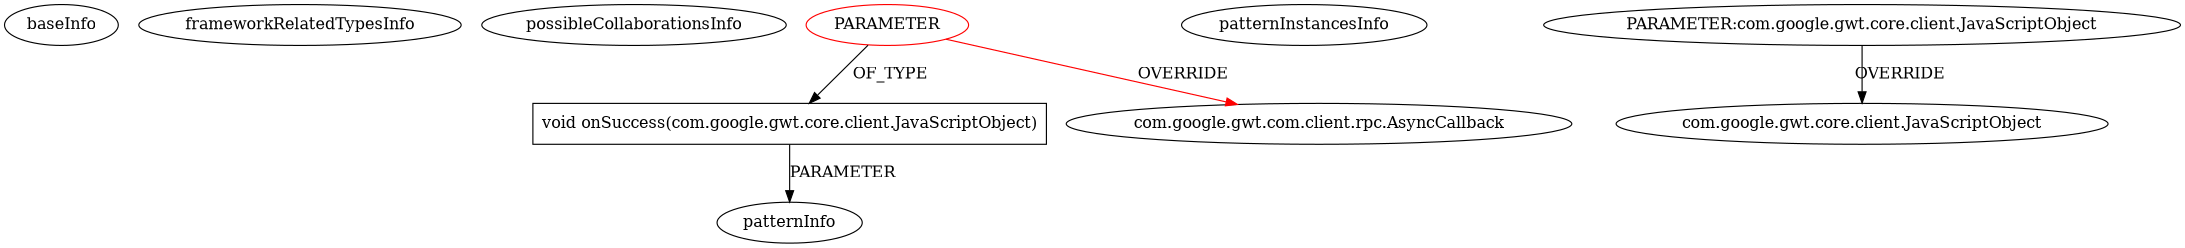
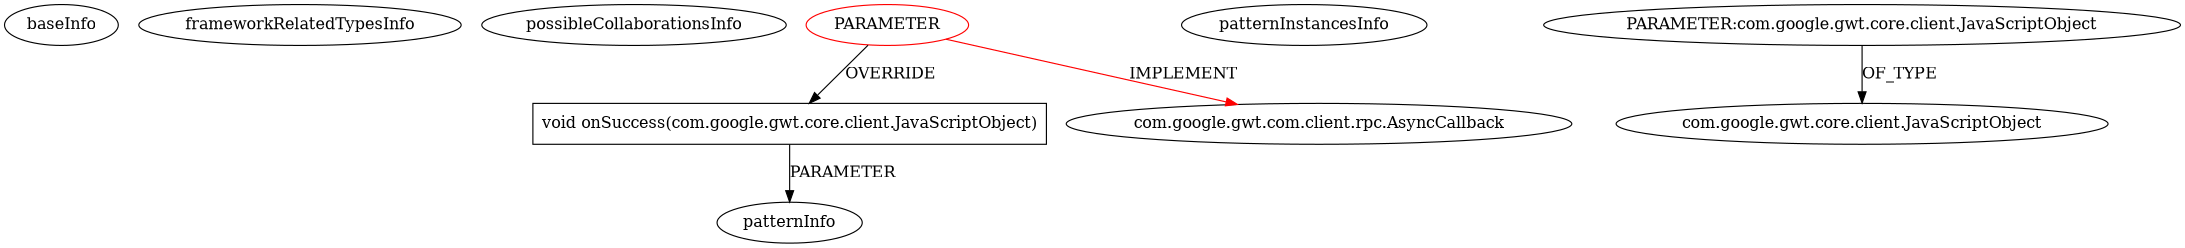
edge "PARAMETER" -> "void onSuccess(com.google.gwt.core.client.JavaScriptObject)": label "OF_TYPE" -> "OVERRIDE"
edge "PARAMETER" -> "com.google.gwt.com.client.rpc.AsyncCallback": label "OVERRIDE" -> "IMPLEMENT"
edge "PARAMETER:com.google.gwt.core.client.JavaScriptObject" -> "com.google.gwt.core.client.JavaScriptObject": label "OVERRIDE" -> "OF_TYPE"
